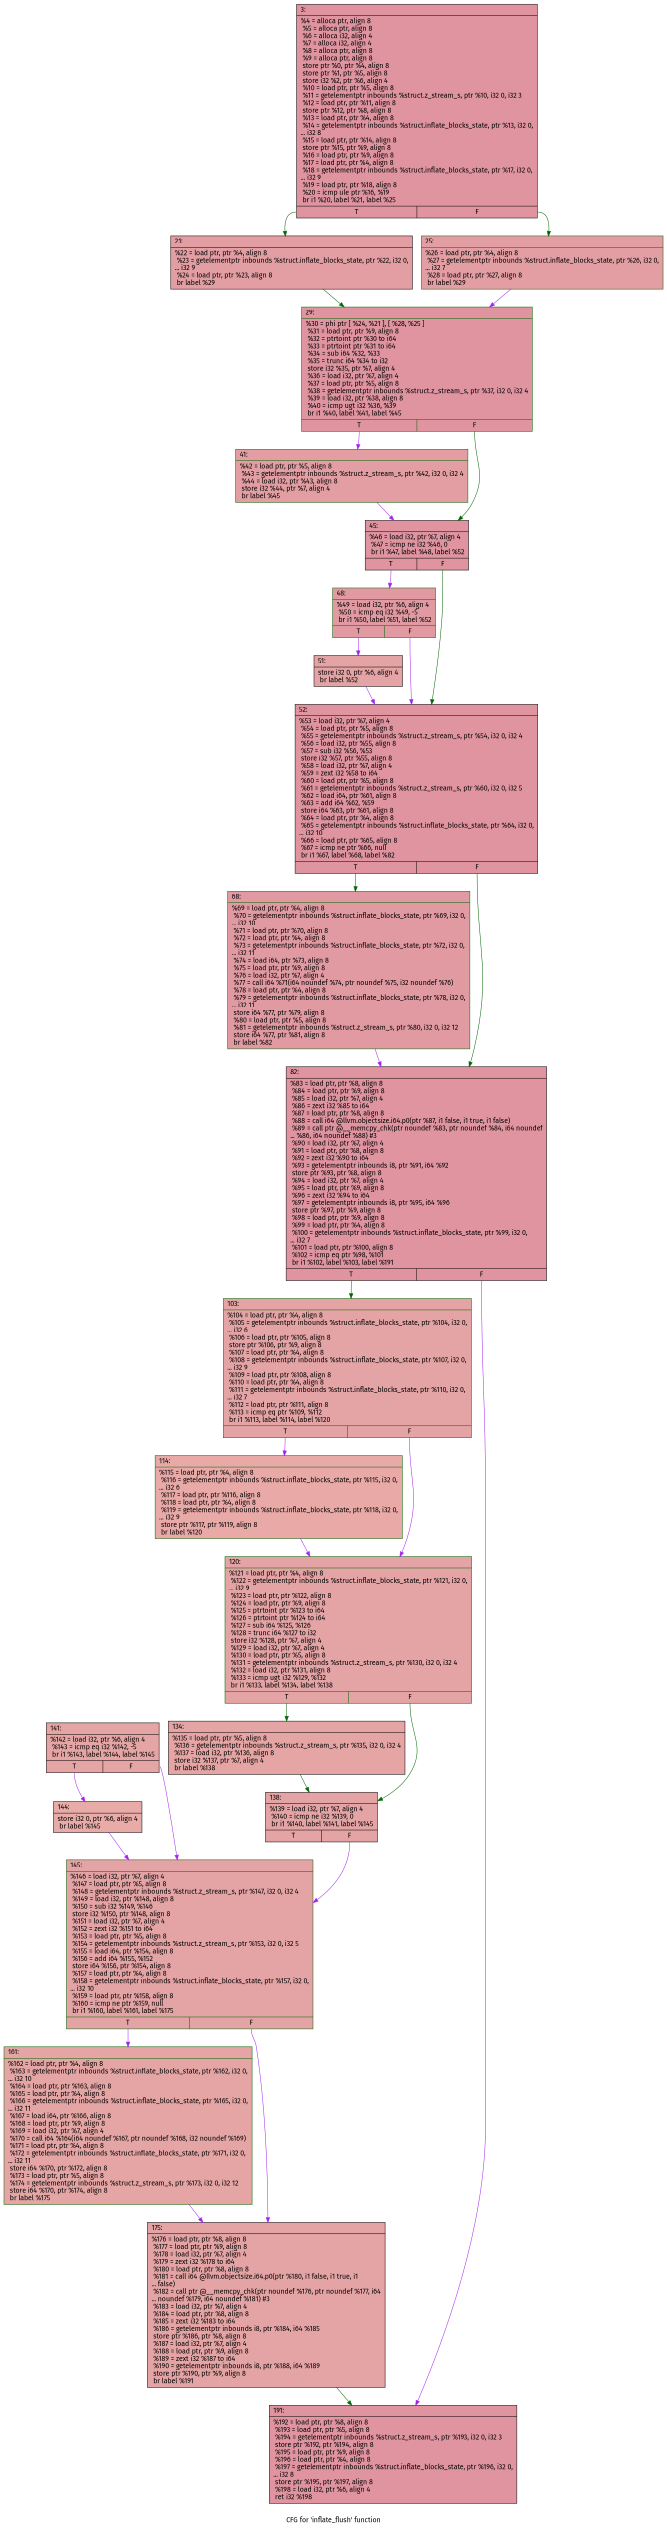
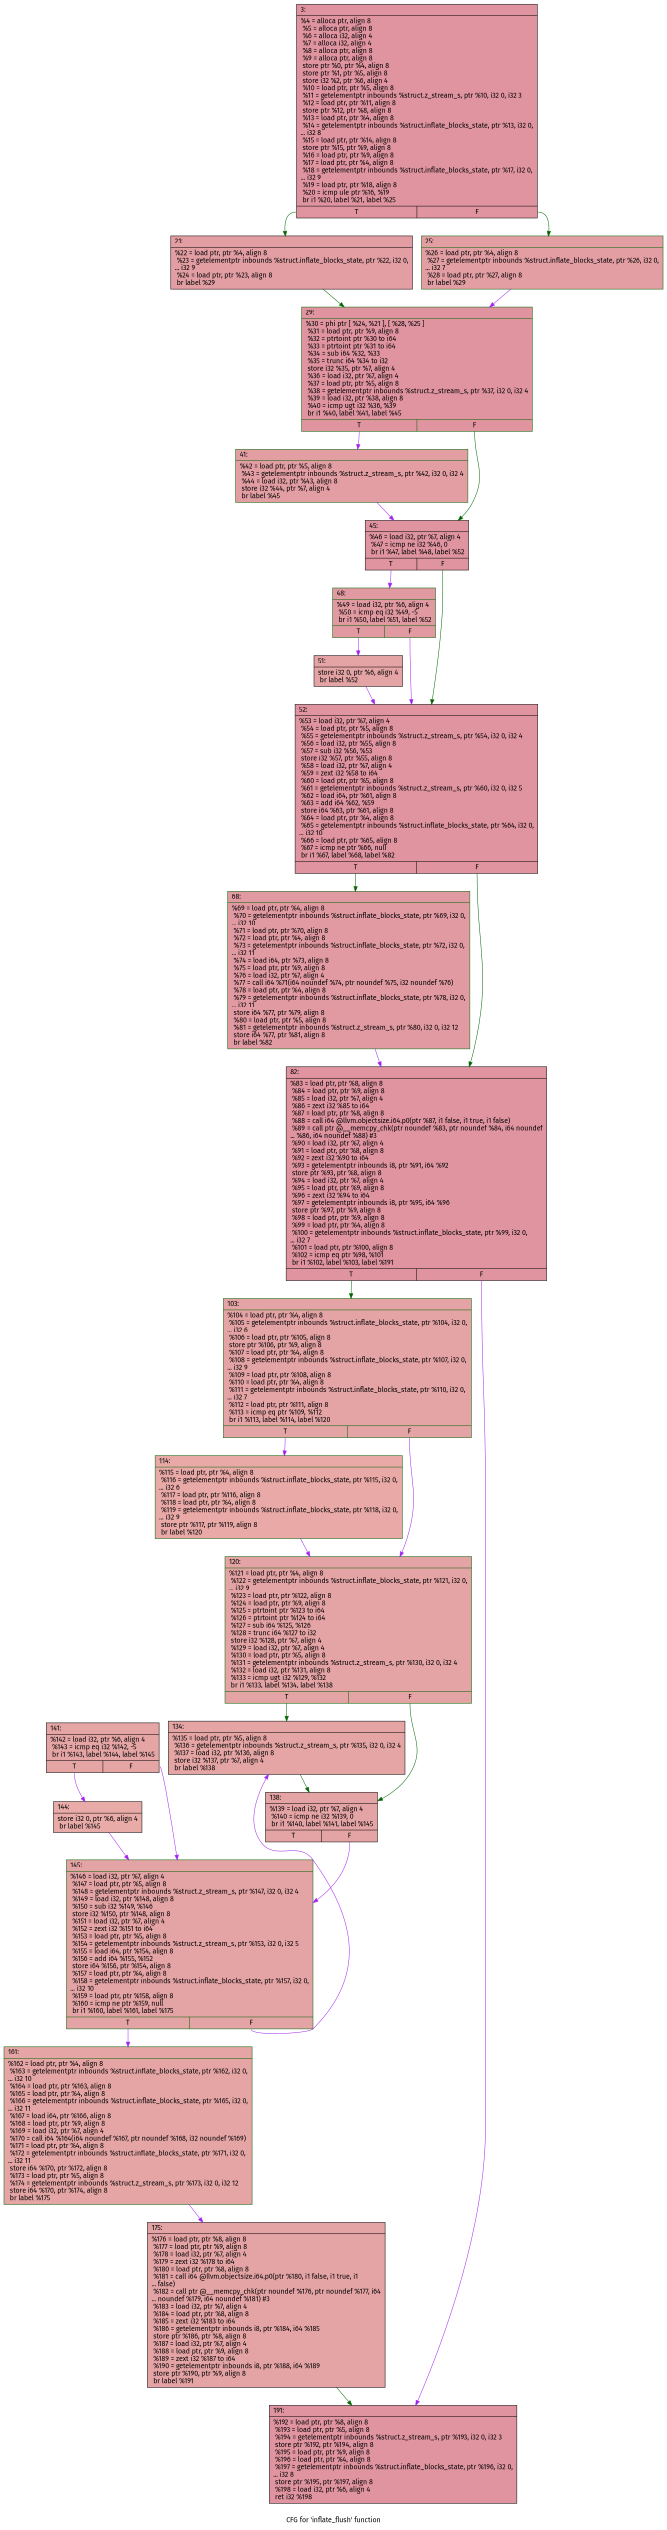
edge "145:" -> "175:": now "145:" -> "134:"
